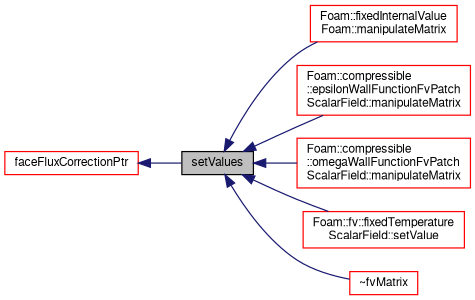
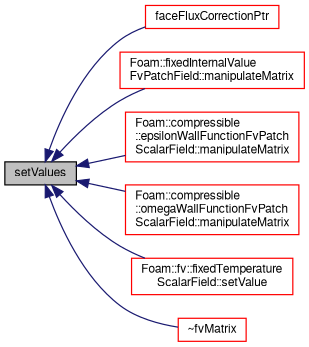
node "Foam::fixedInternalValue Foam::manipulateMatrix": label "Foam::fixedInternalValue Foam::manipulateMatrix" -> "Foam::fixedInternalValue FvPatchField::manipulateMatrix"
edge "setValues" -> "faceFluxCorrectionPtr": reversed
